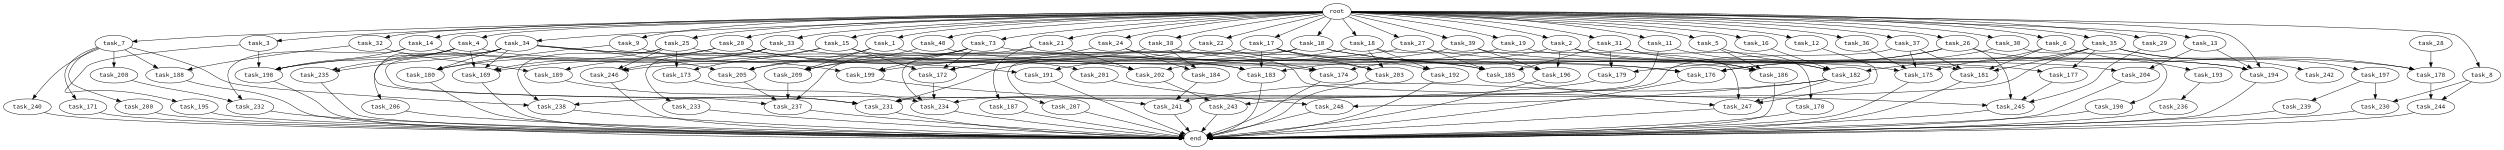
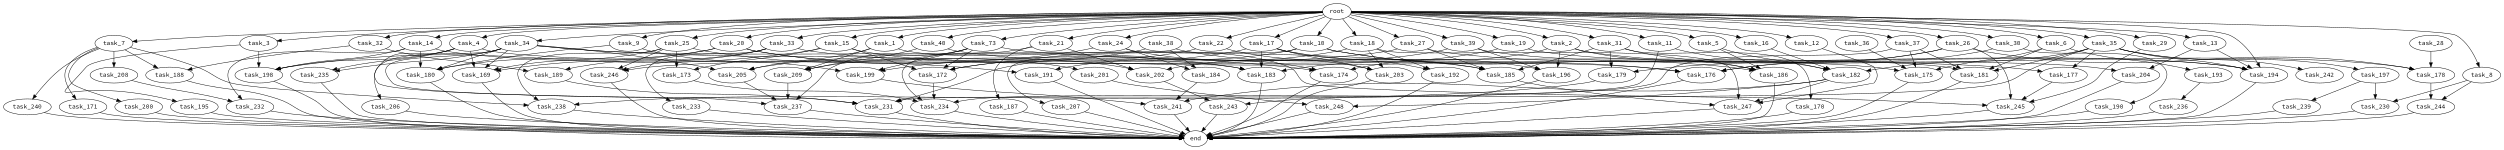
edge "root" -> "task_36": removed
edge "root" -> "task_38": removed
edge "task_14" -> "task_180": added
edge "task_35" -> "task_194": added
